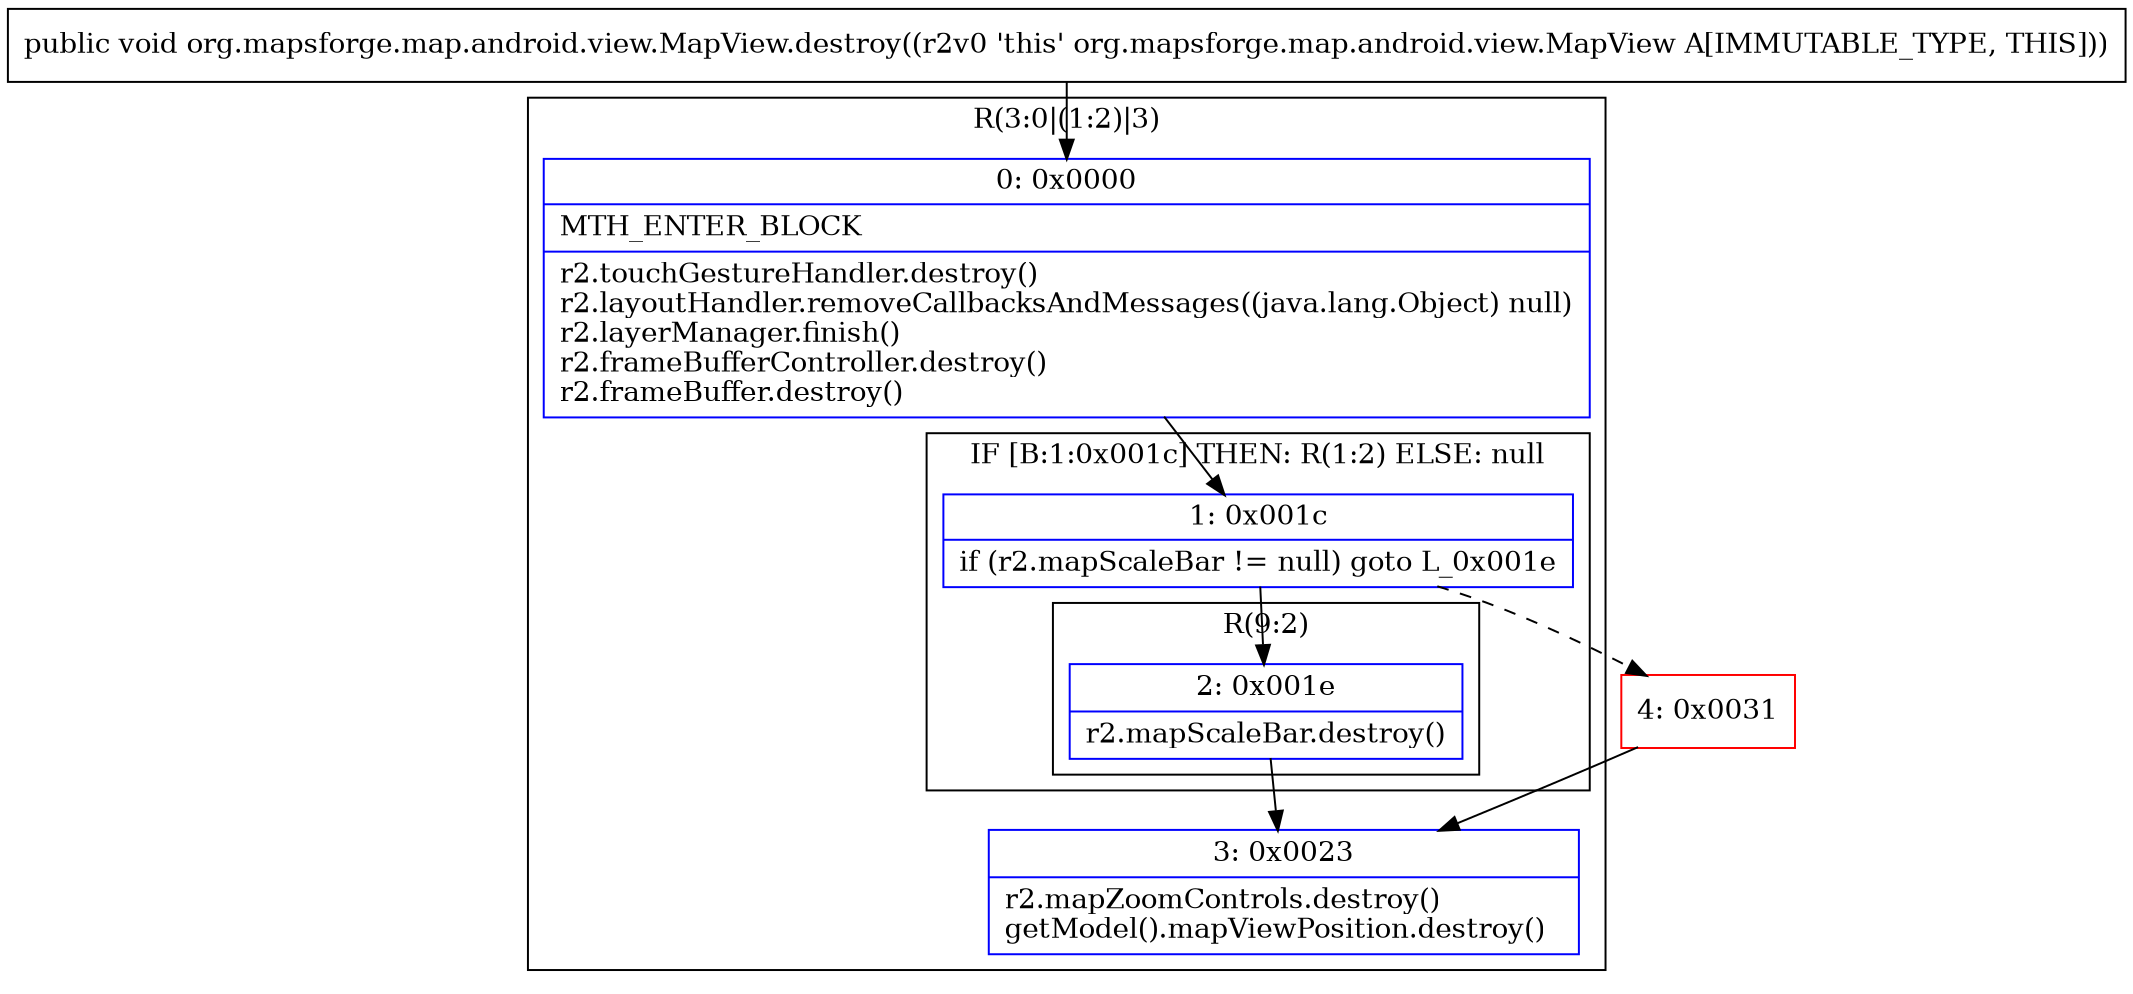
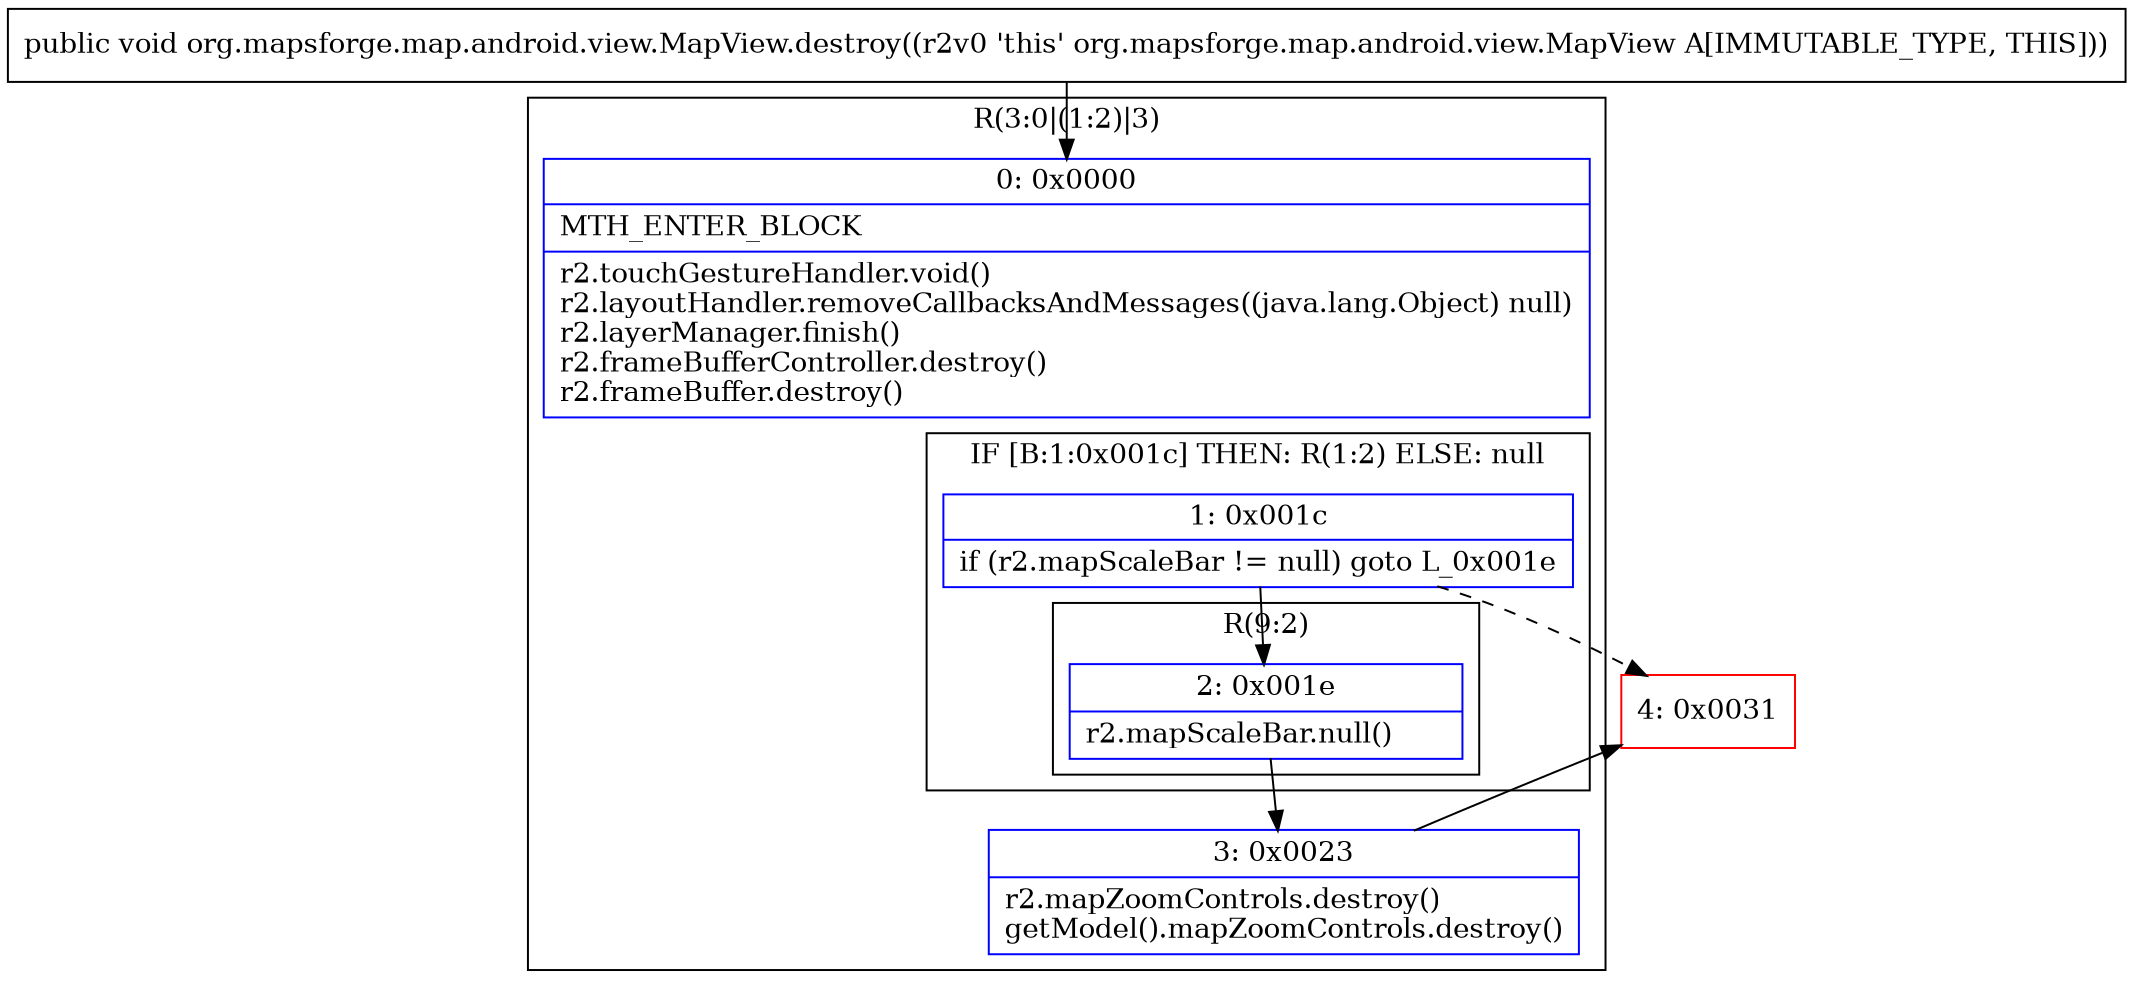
node "0: 0x0000": text "r2.touchGestureHandler.destroy()" -> "r2.touchGestureHandler.void()"
edge "0: 0x0000" -> "1: 0x001c": removed
node "2: 0x001e": text "r2.mapScaleBar.destroy()" -> "r2.mapScaleBar.null()"
edge "4: 0x0031" -> "3: 0x0023": reversed
node "3: 0x0023": text "getModel().mapViewPosition.destroy()" -> "getModel().mapZoomControls.destroy()"
